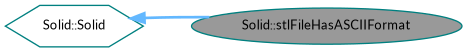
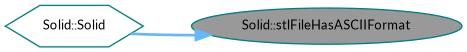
edge "Solid::stlFileHasASCIIFormat" -> "Solid::Solid": reversed
